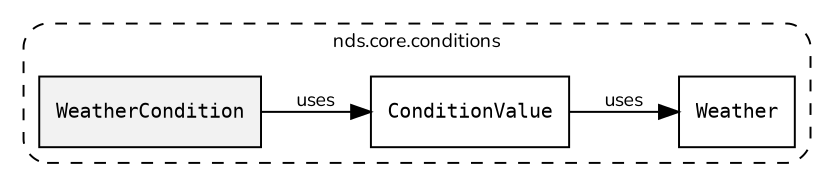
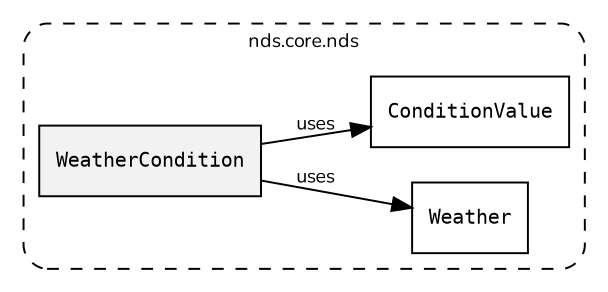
cluster "nds.core.conditions": label "nds.core.conditions" -> "nds.core.nds"
edge "ConditionValue" -> "Weather": now "WeatherCondition" -> "Weather"
